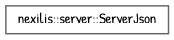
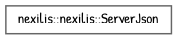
node "nexilis::server::ServerJson": label "nexilis::server::ServerJson" -> "nexilis::nexilis::ServerJson"
